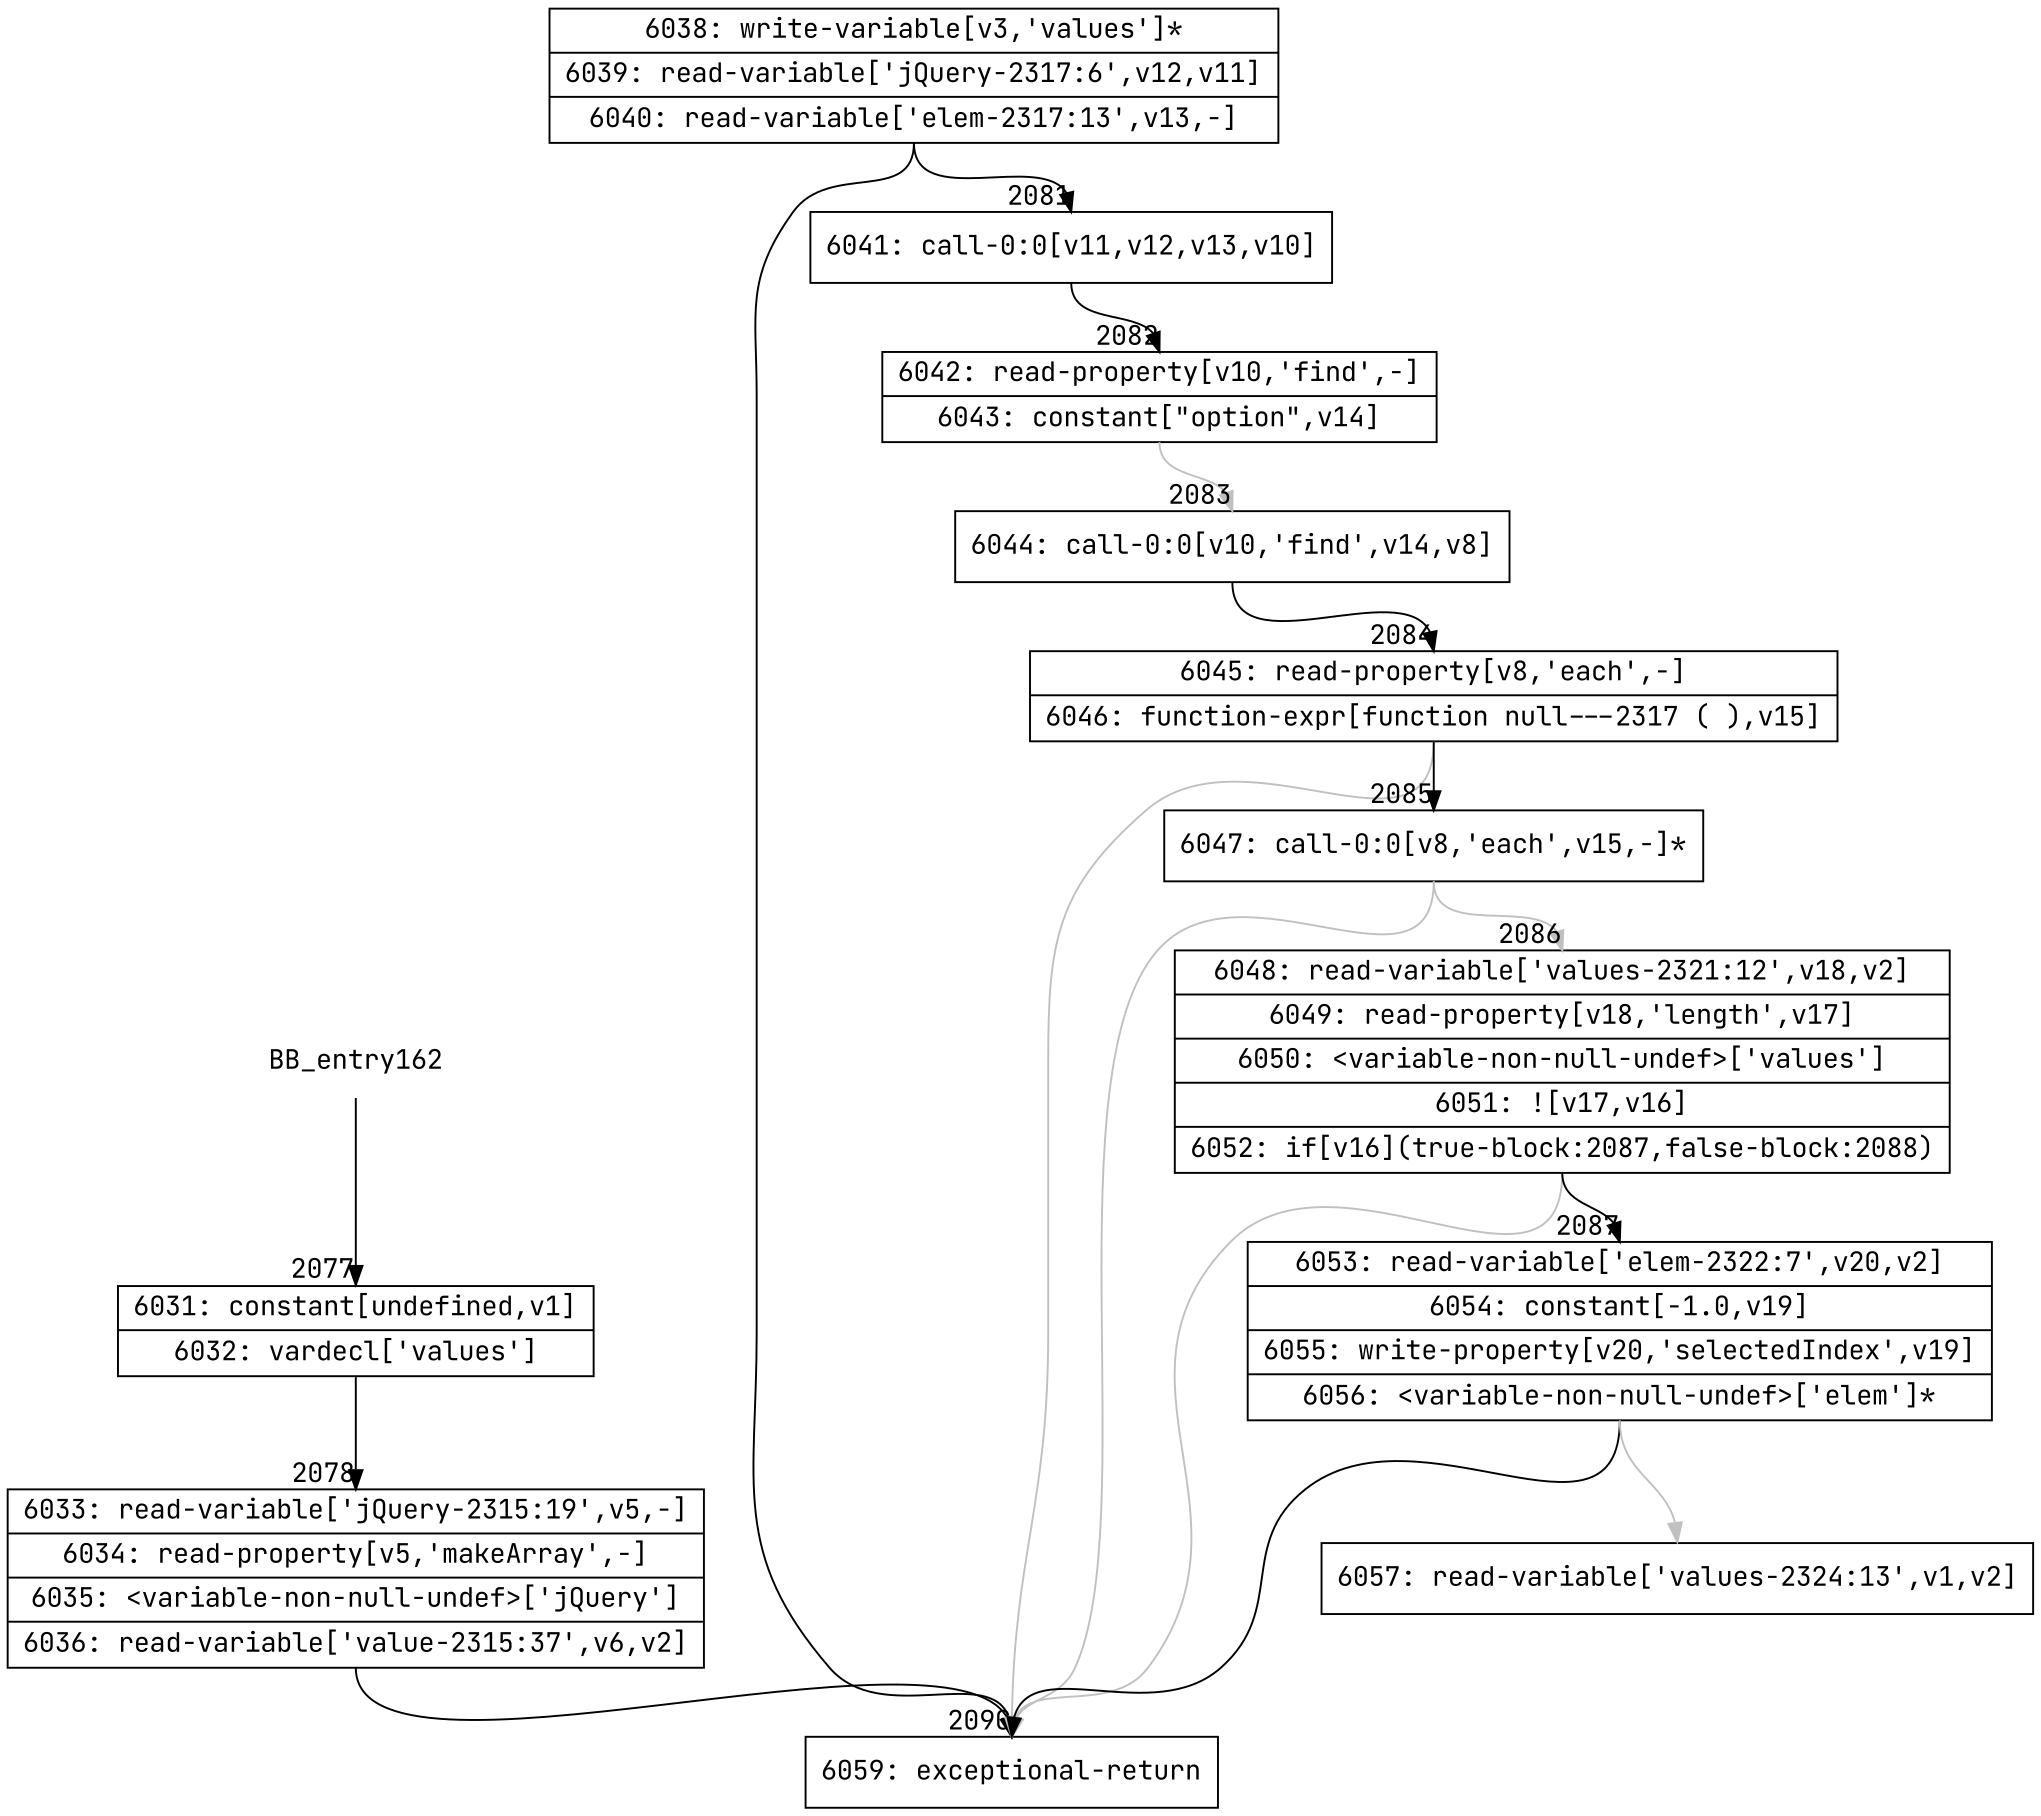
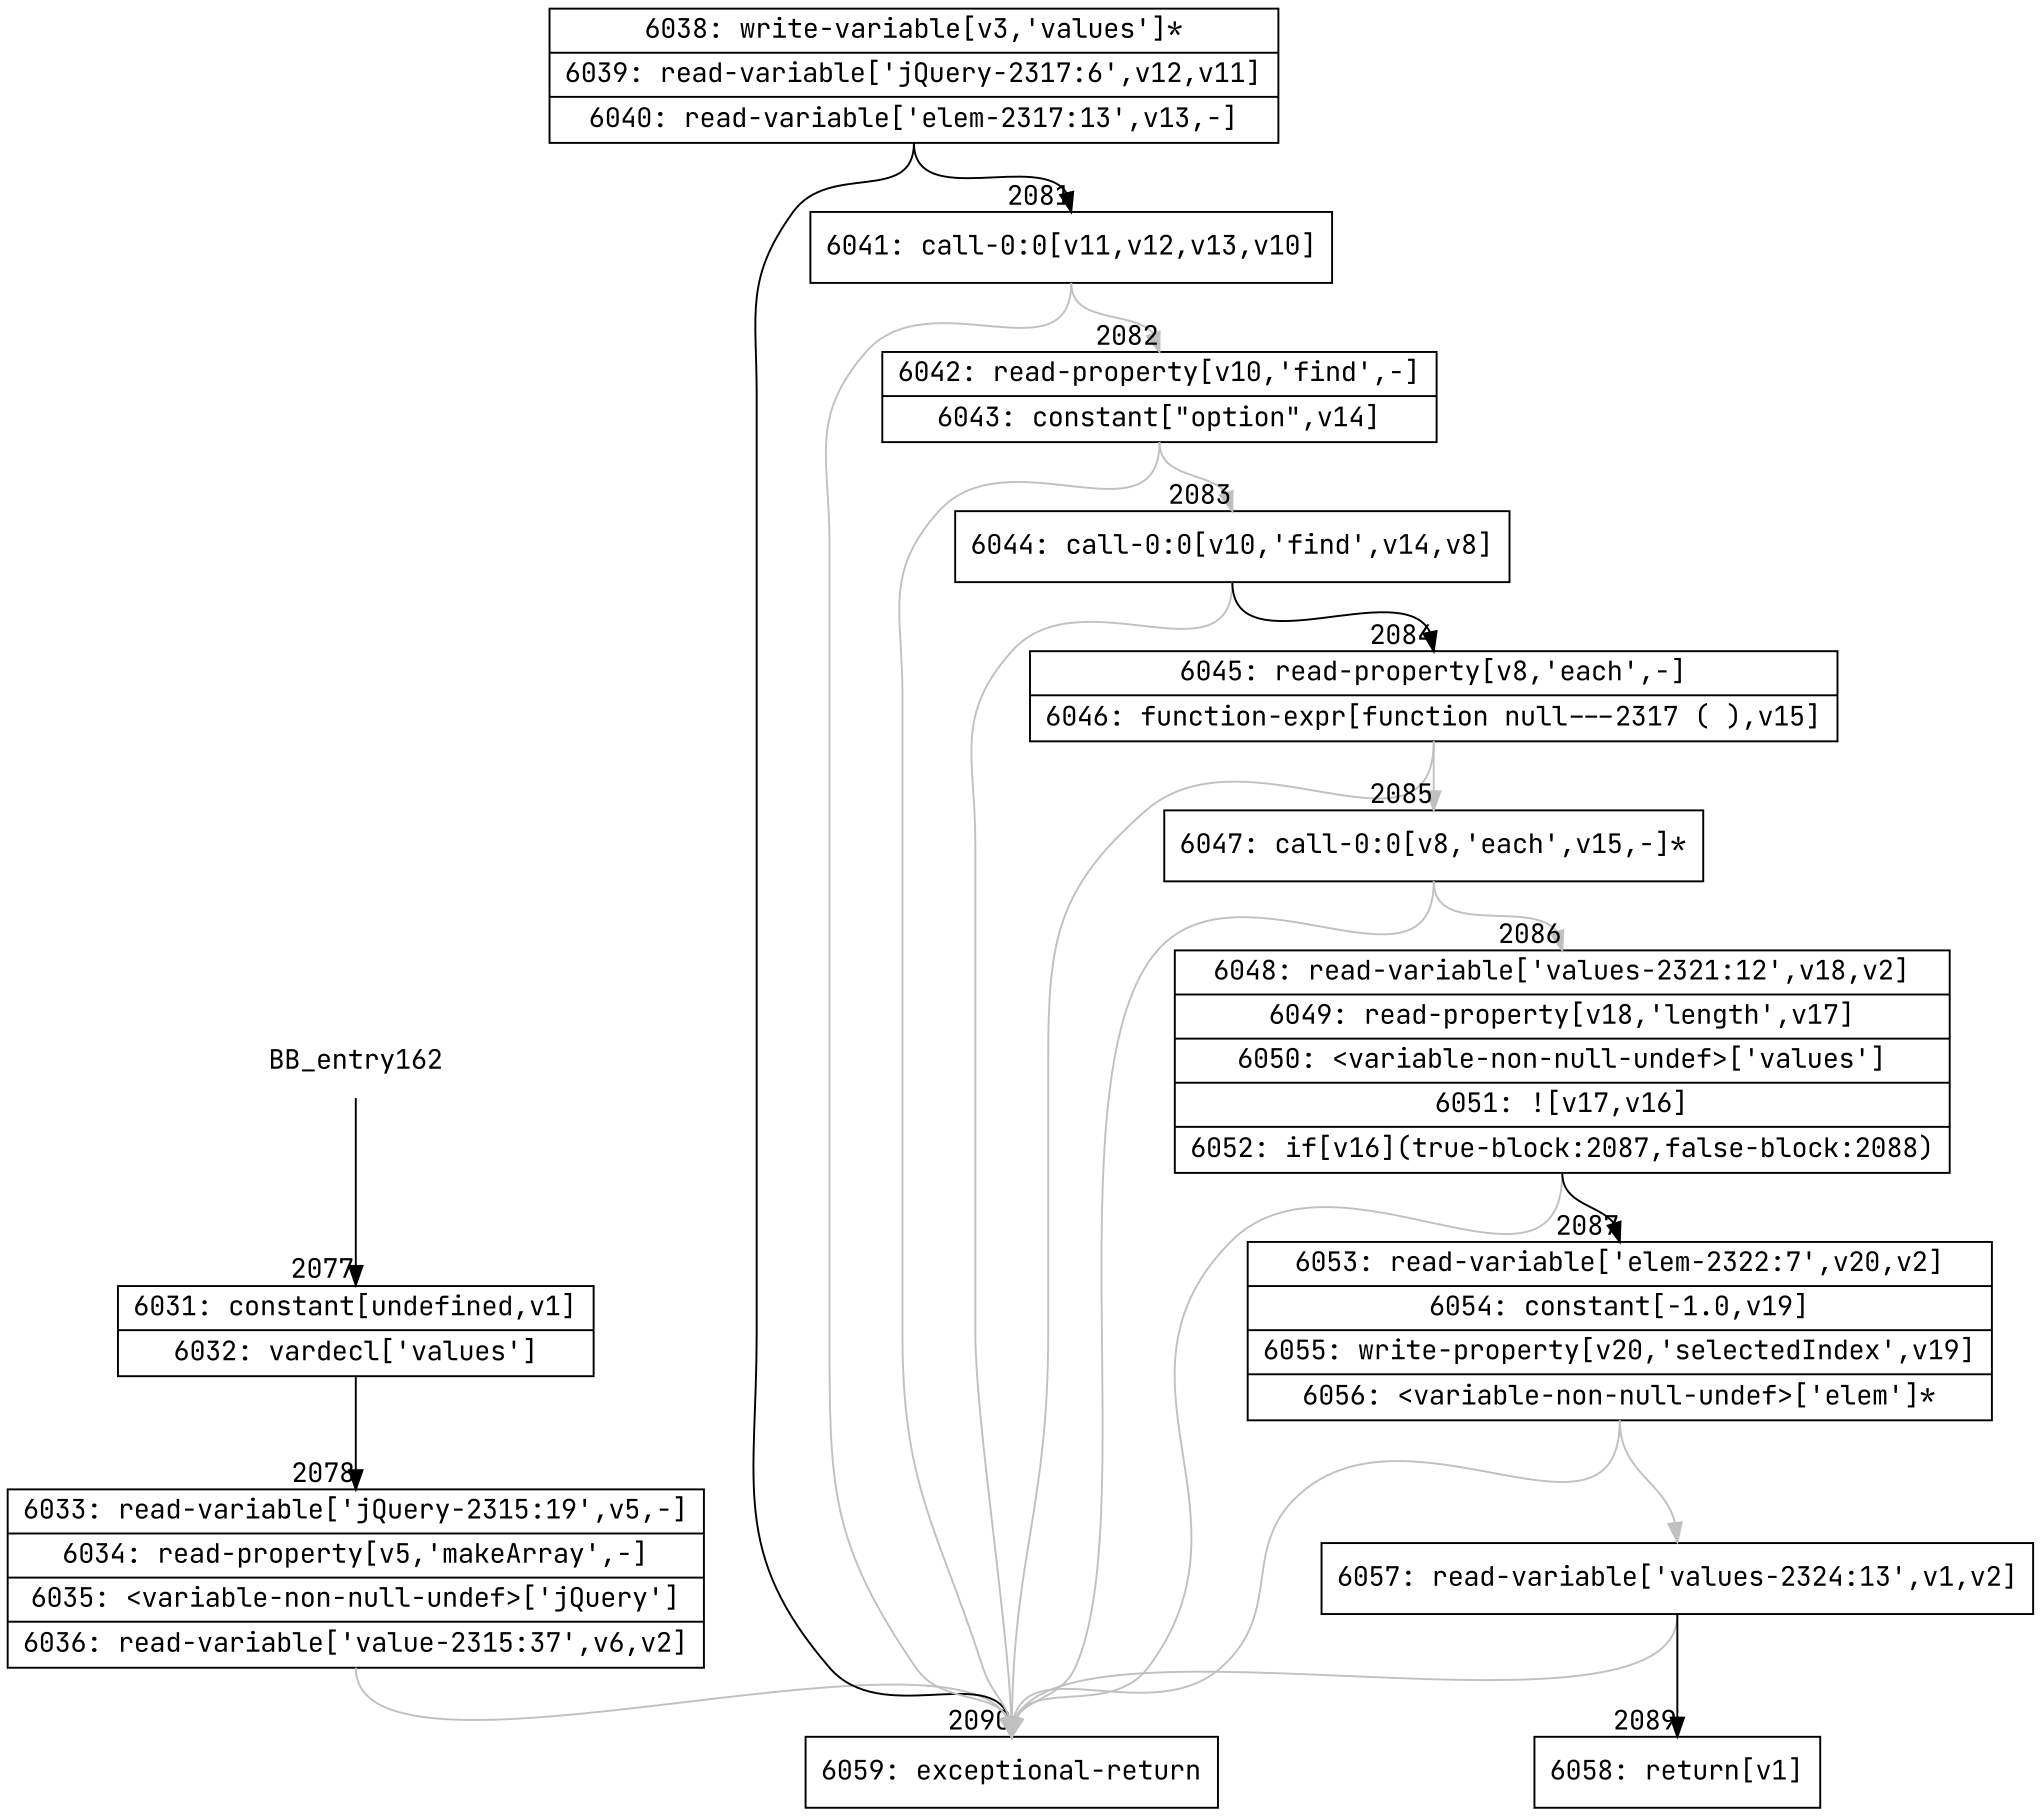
edge "6041: call-0:0[v11,v12,v13,v10]" -> "6042: read-property[v10,'find',-]": color black -> gray
edge "6045: read-property[v8,'each',-]" -> "6047: call-0:0[v8,'each',v15,-]*": color black -> gray
edge "6041: call-0:0[v11,v12,v13,v10]" -> "6059: exceptional-return": added
edge "6042: read-property[v10,'find',-]" -> "6059: exceptional-return": added
edge "6044: call-0:0[v10,'find',v14,v8]" -> "6059: exceptional-return": added
edge "6053: read-variable['elem-2322:7',v20,v2]" -> "6059: exceptional-return": color black -> gray
edge "6057: read-variable['values-2324:13',v1,v2]" -> "6059: exceptional-return": added
edge "6033: read-variable['jQuery-2315:19',v5,-]" -> "6059: exceptional-return": color black -> gray
node "6058: return[v1]": added
